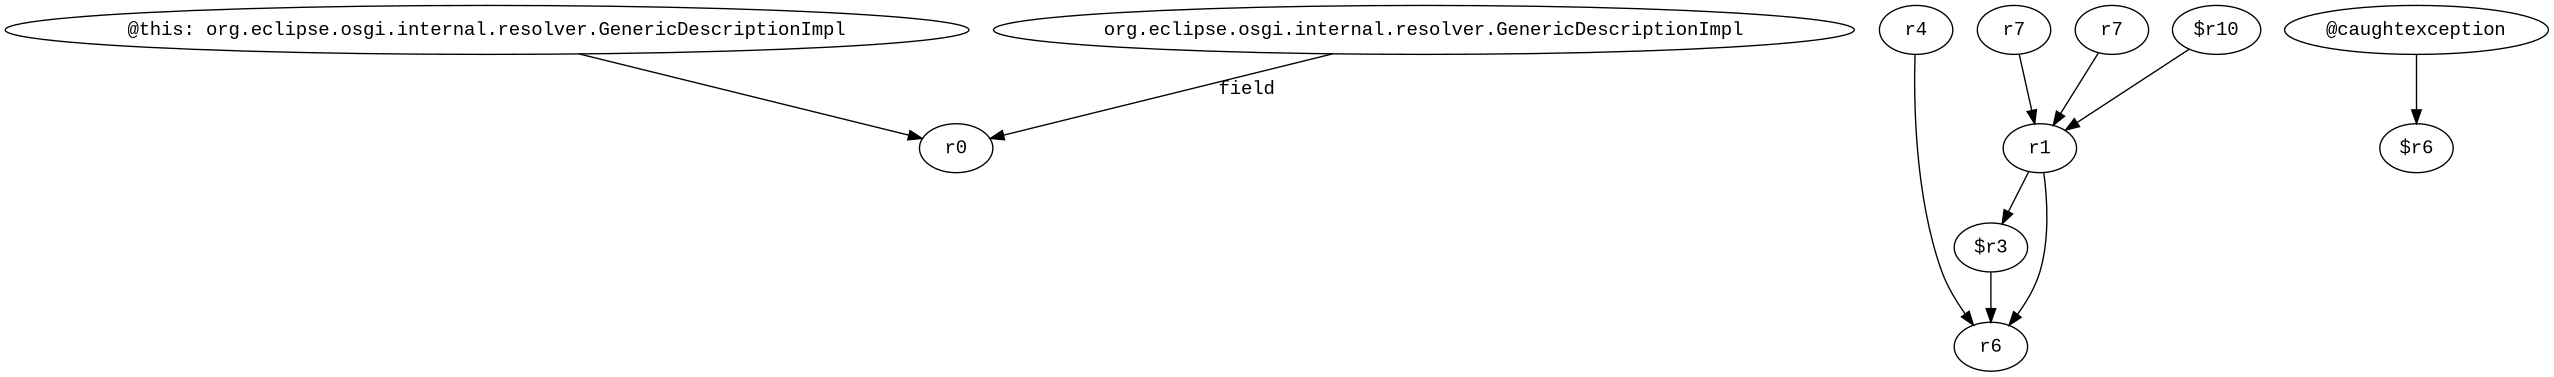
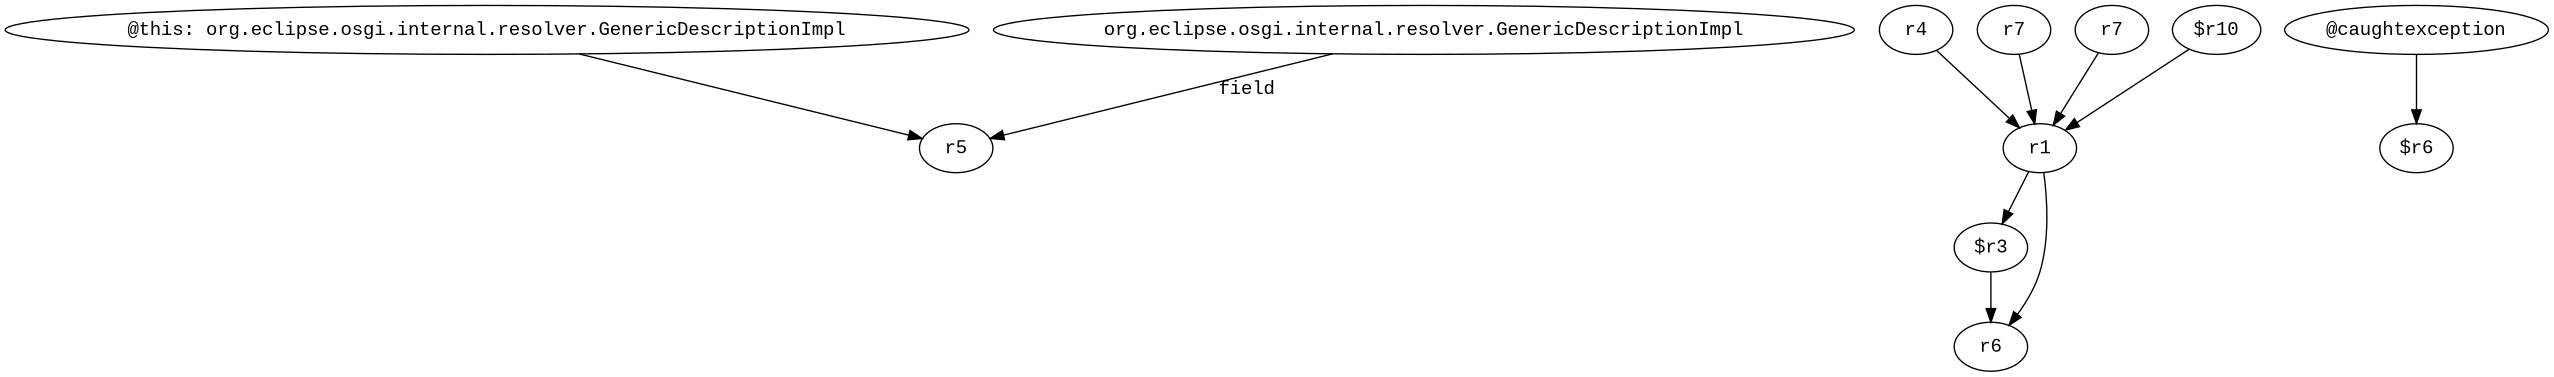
node "r0": label "r0" -> "r5"
edge "r4" -> "r6": now "r4" -> "r1"
